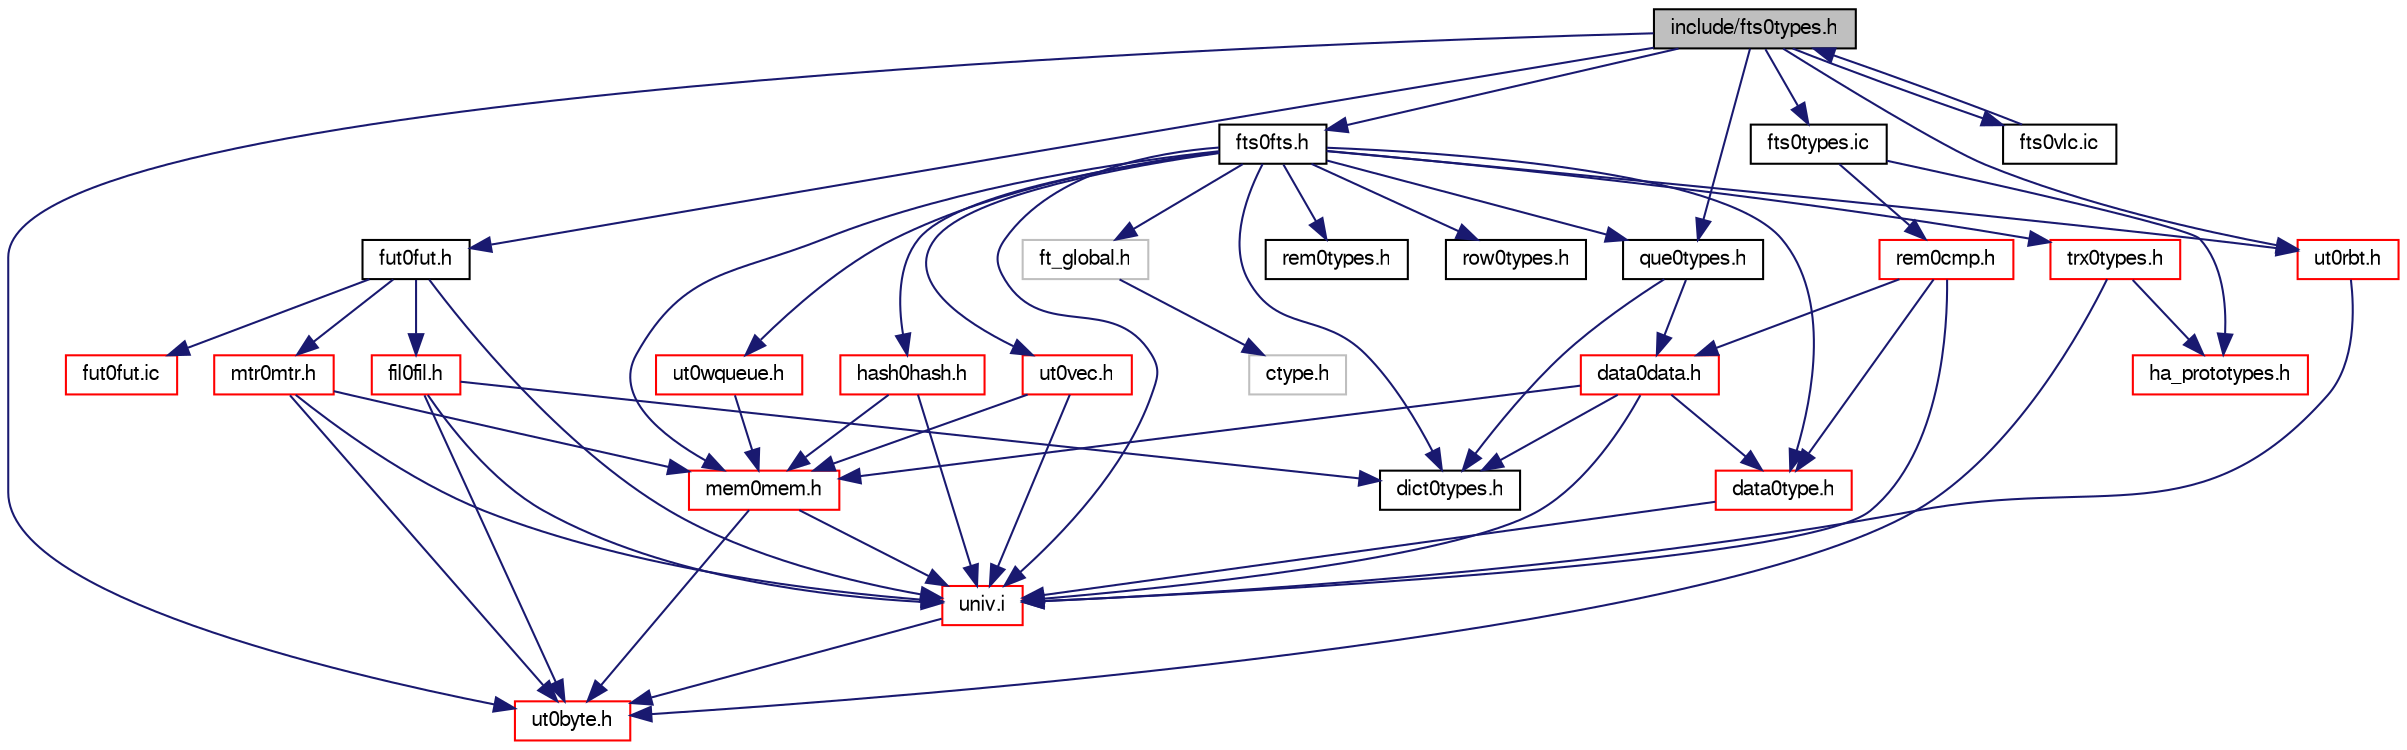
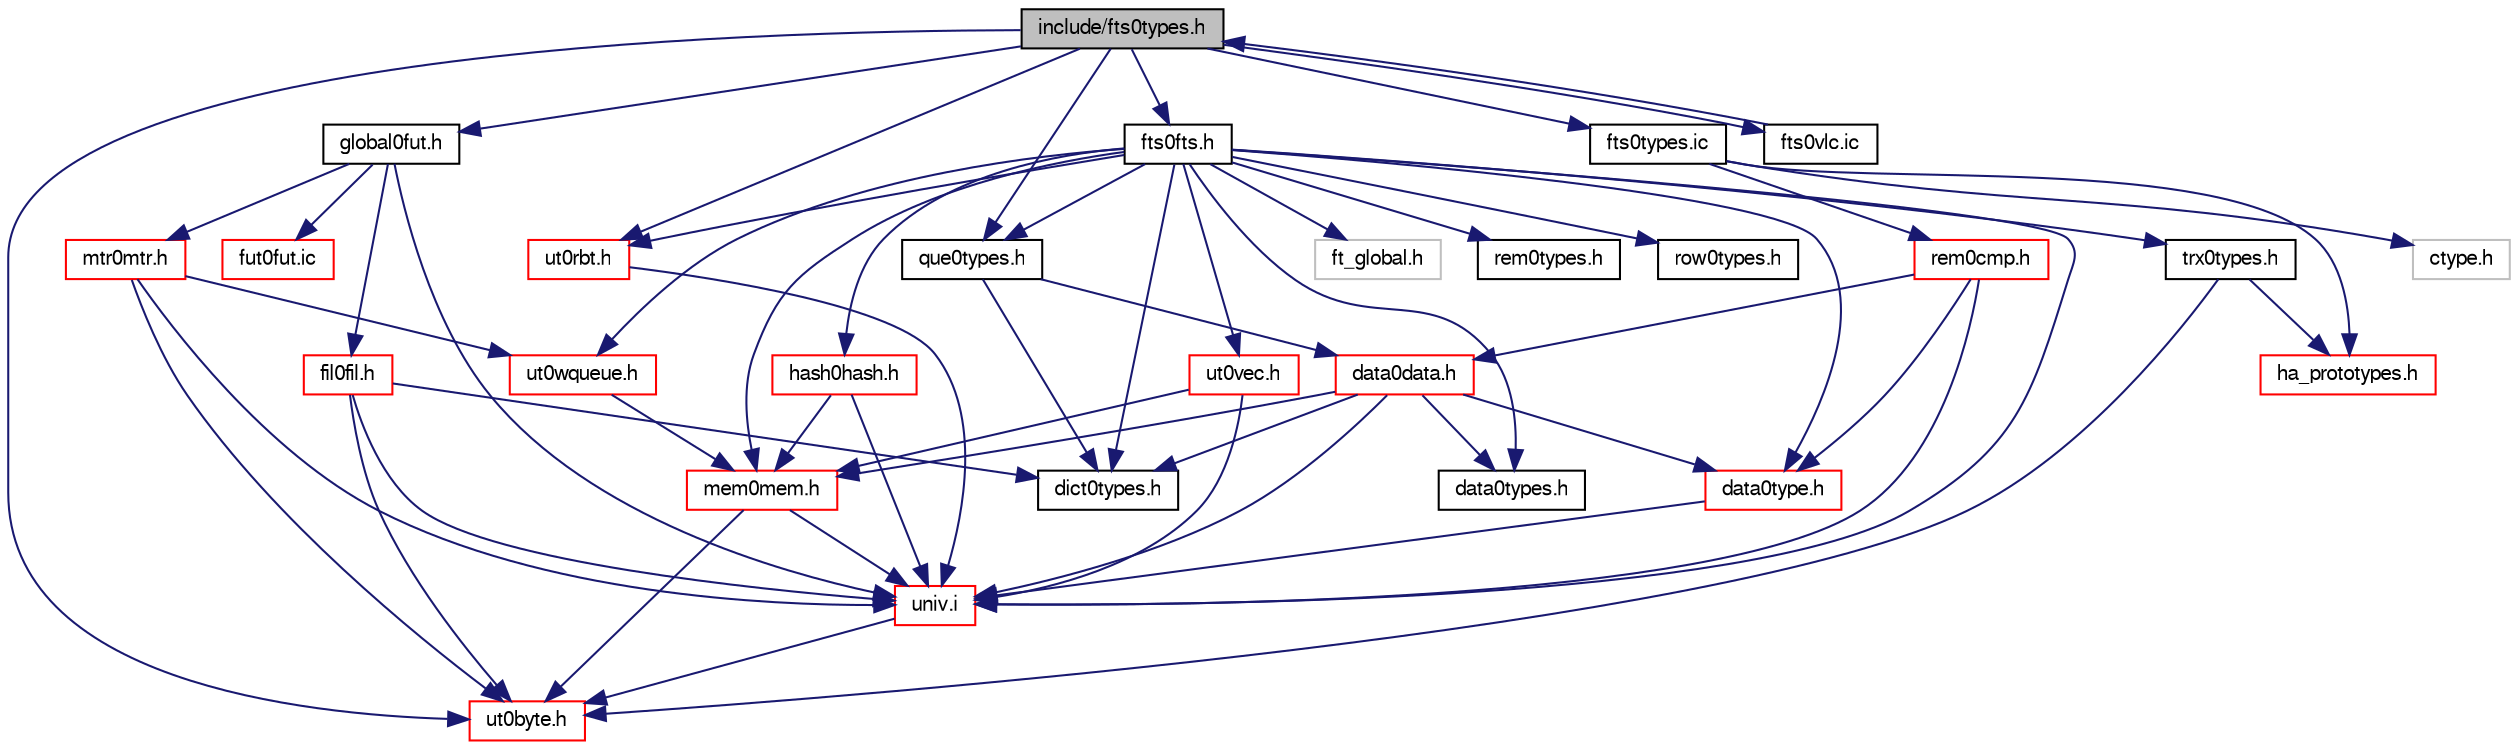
node "fut0fut.h": label "fut0fut.h" -> "global0fut.h"
node "trx0types.h": color red -> black
edge "ft_global.h" -> "ctype.h": now "fts0types.ic" -> "ctype.h"
edge "mtr0mtr.h" -> "mem0mem.h": now "mtr0mtr.h" -> "ut0wqueue.h"
node "data0types.h": added
